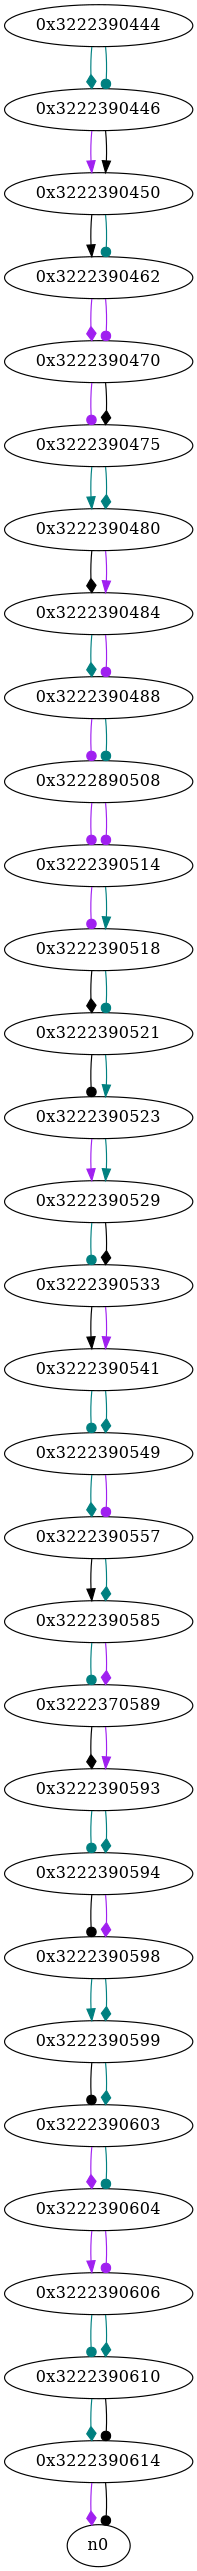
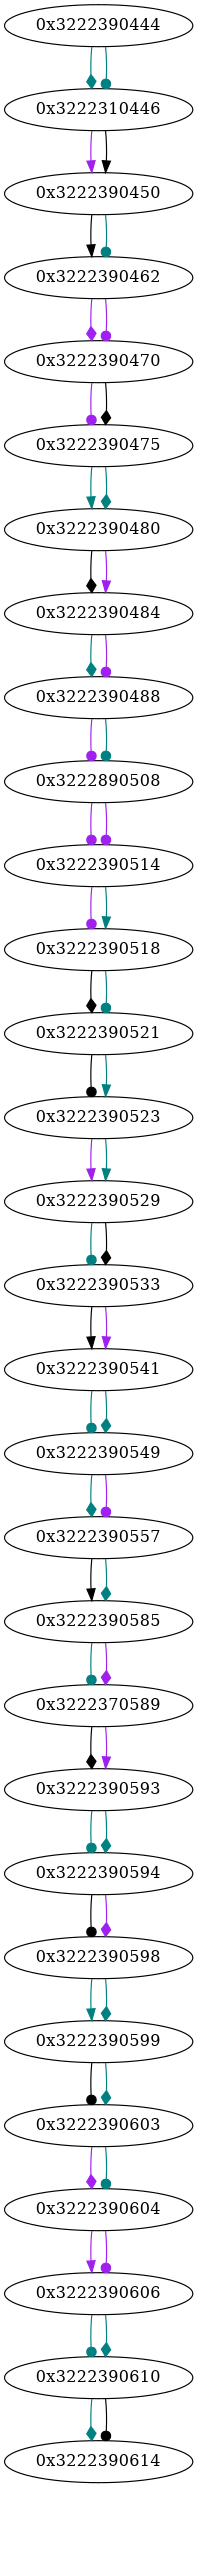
node "0x3222390446": label "0x3222390446" -> "0x3222310446"
node "n0": removed
